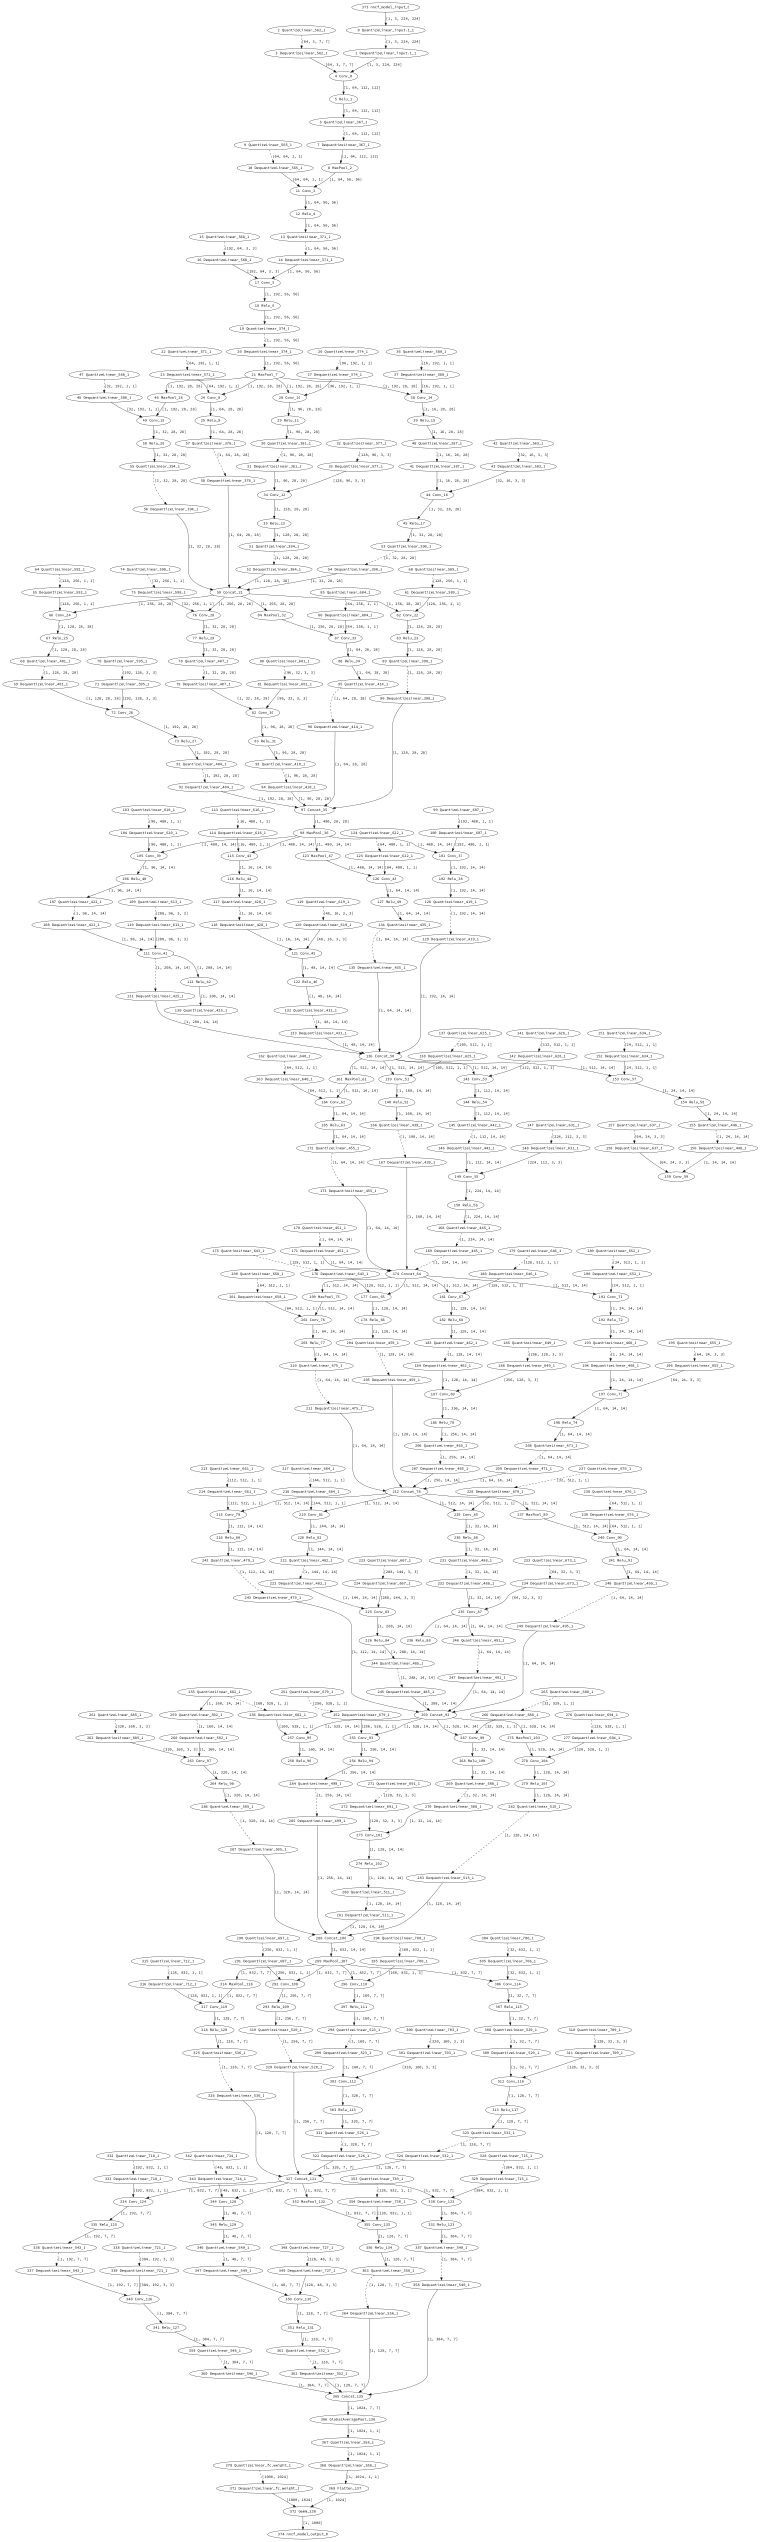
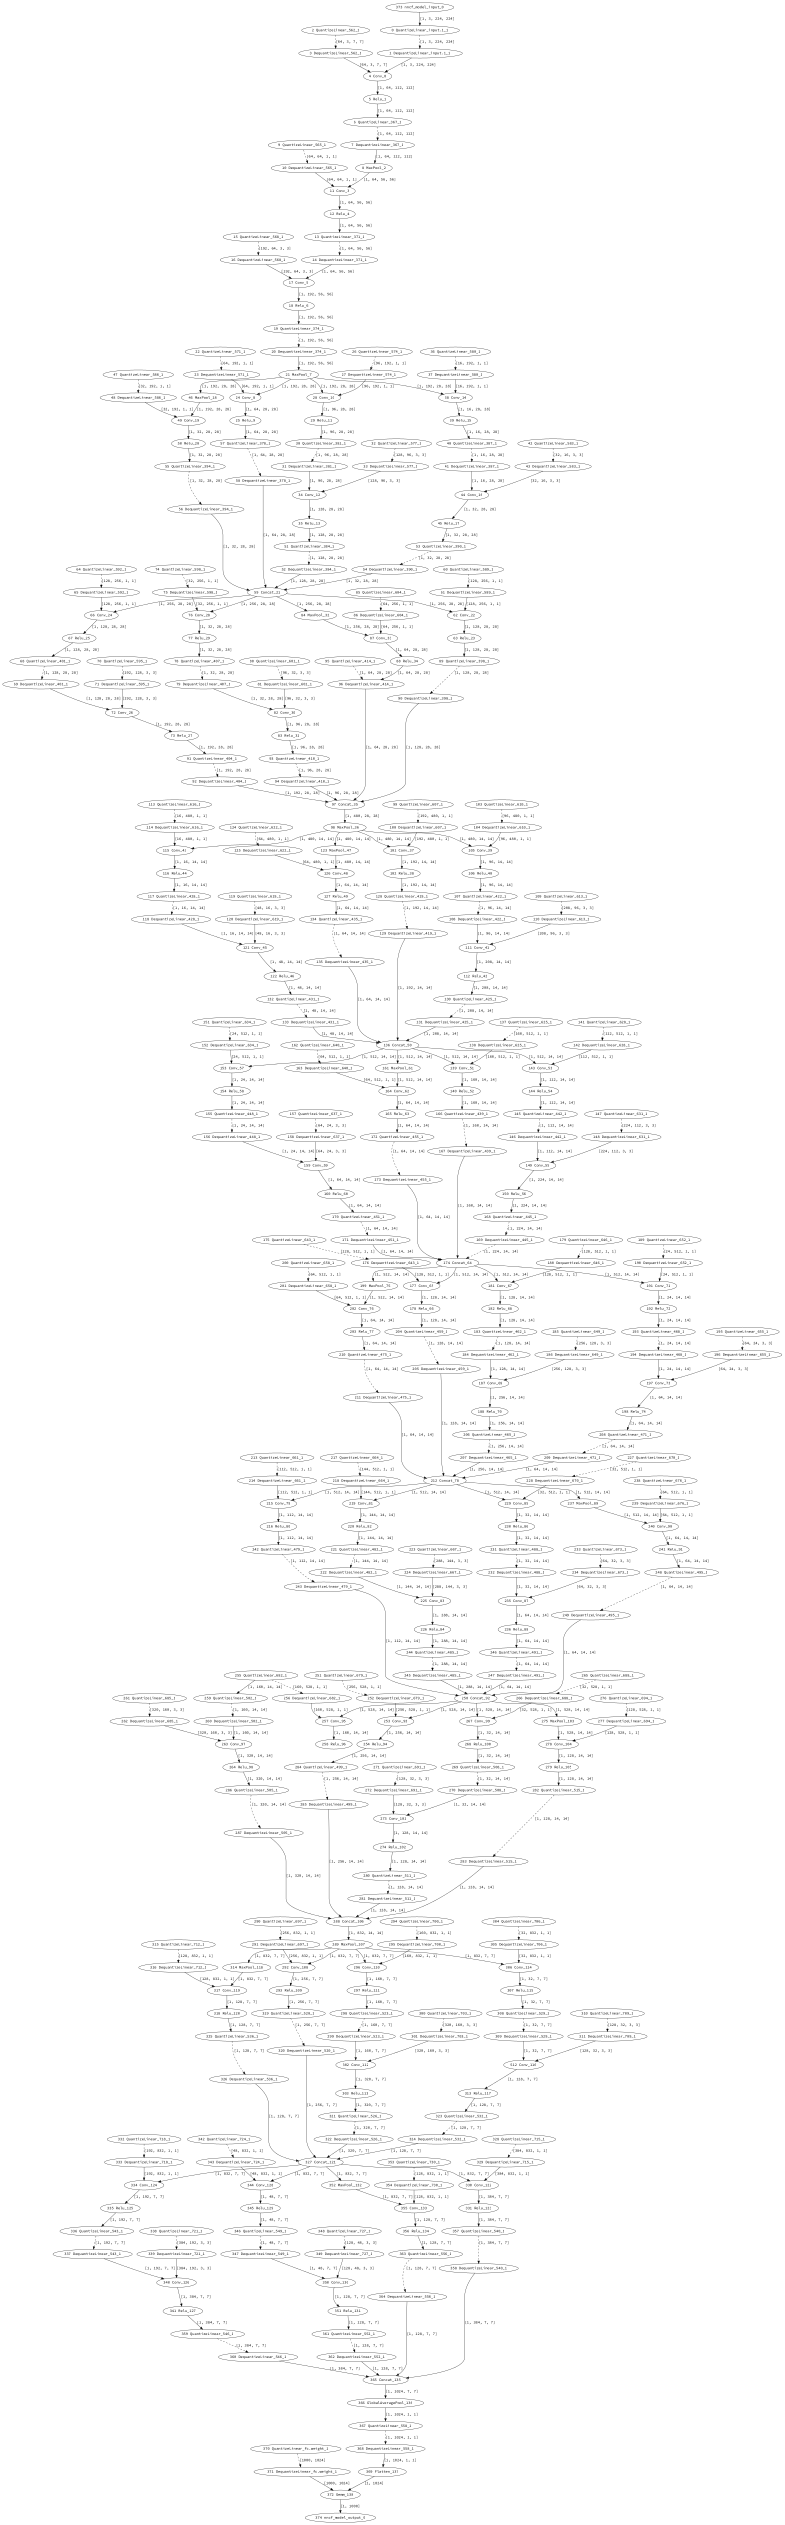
edge "88 Relu_34" -> "95 QuantizeLinear_414_1": now "88 Relu_34" -> "96 DequantizeLinear_414_1"
edge "111 Conv_41" -> "131 DequantizeLinear_425_1": now "130 QuantizeLinear_425_1" -> "131 DequantizeLinear_425_1"
node "160 Relu_60": added
edge "235 Conv_87" -> "246 QuantizeLinear_491_1": now "236 Relu_88" -> "246 QuantizeLinear_491_1"
